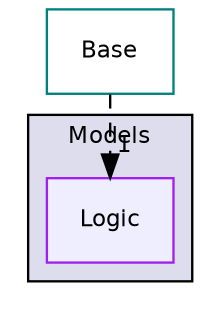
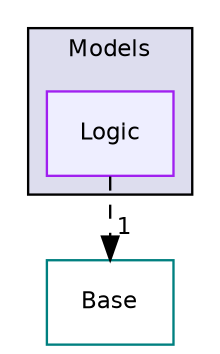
edge "Base" -> "Logic": reversed
